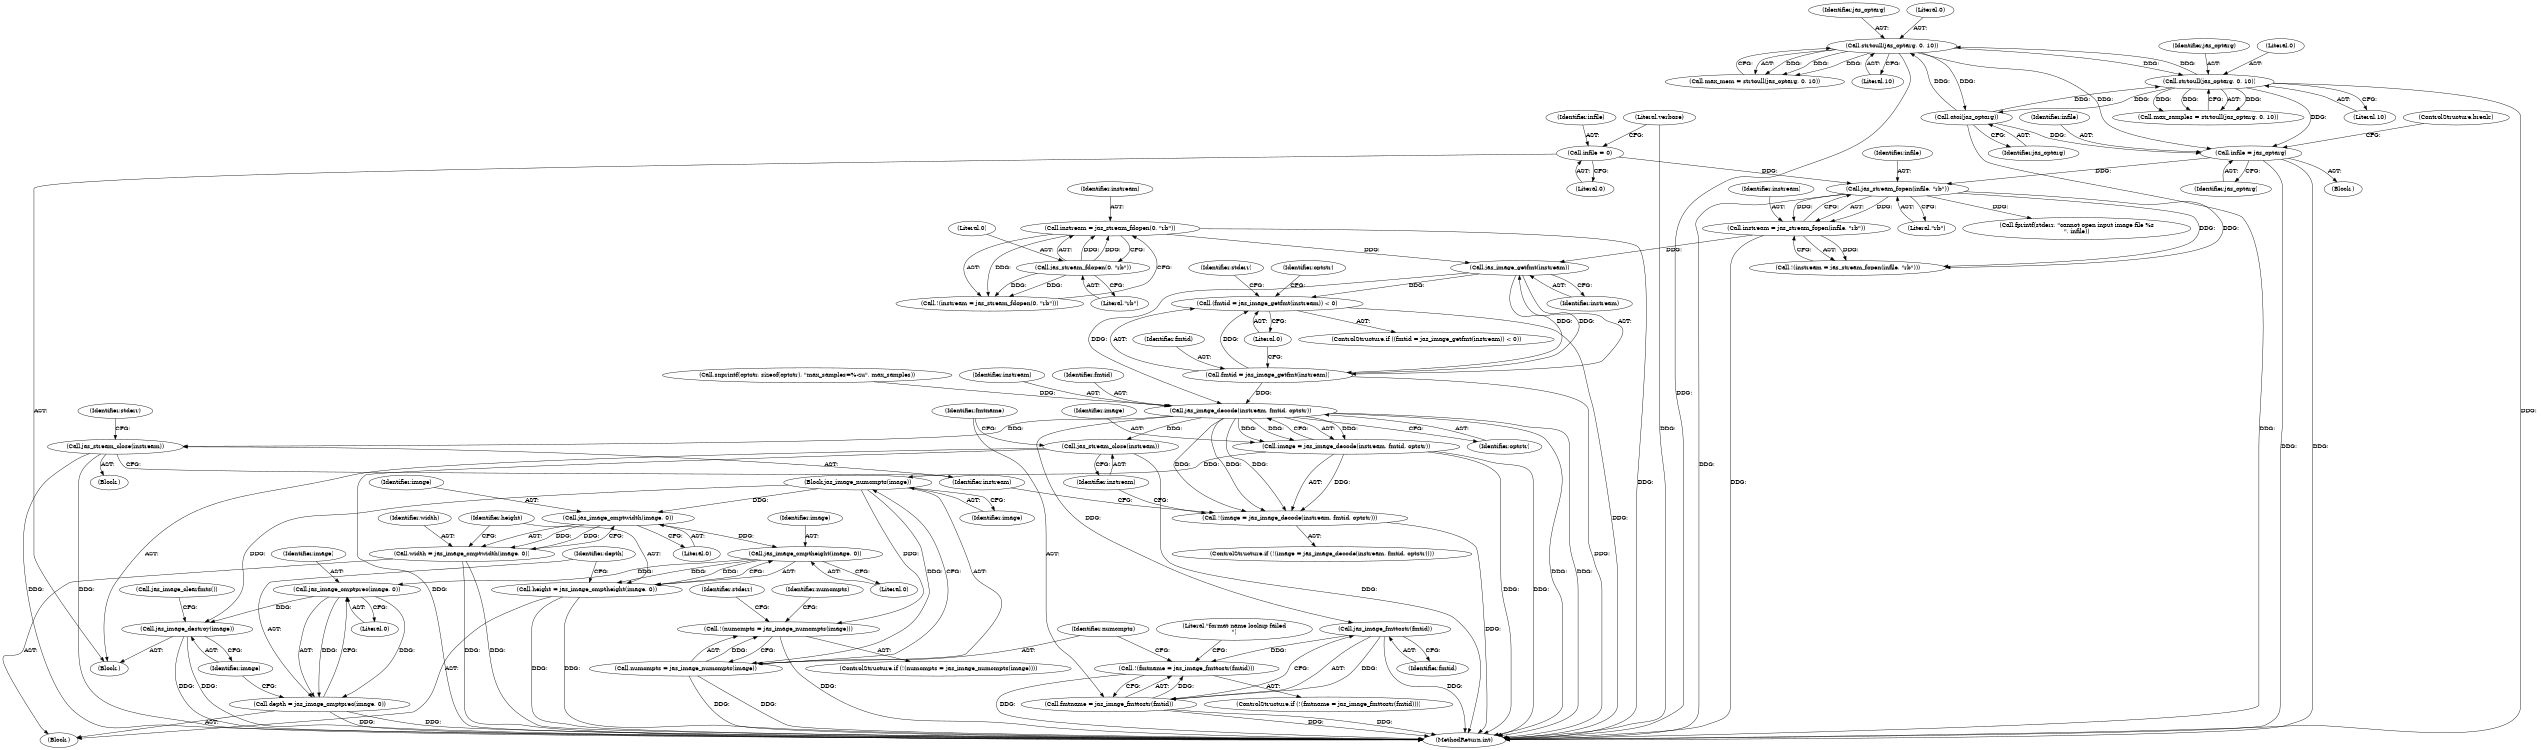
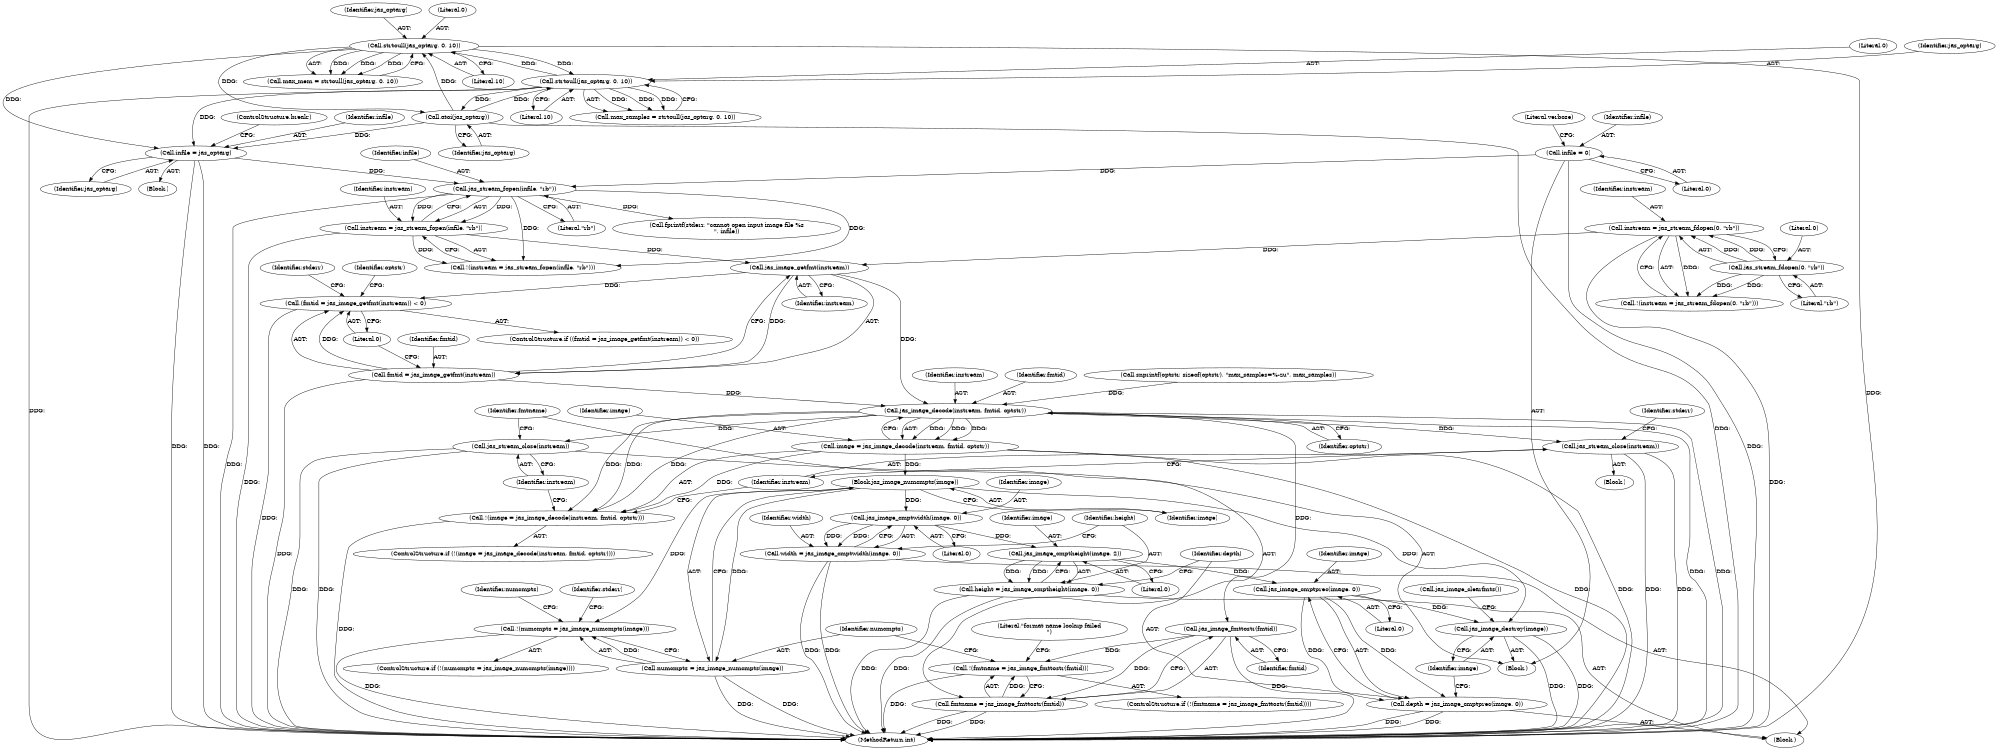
edge "(Call,fmtid = jas_image_getfmt(instream))" -> "(Call,jas_image_getfmt(instream))": label "DDG: " -> "CFG: "
edge "(Literal,verbose)" -> "(MethodReturn,int)": now "(Call,infile = 0)" -> "(MethodReturn,int)"
node "(Call,jas_image_cmptheight(image, 0))": label "(Call,jas_image_cmptheight(image, 0))" -> "(Call,jas_image_cmptheight(image, 2))"
